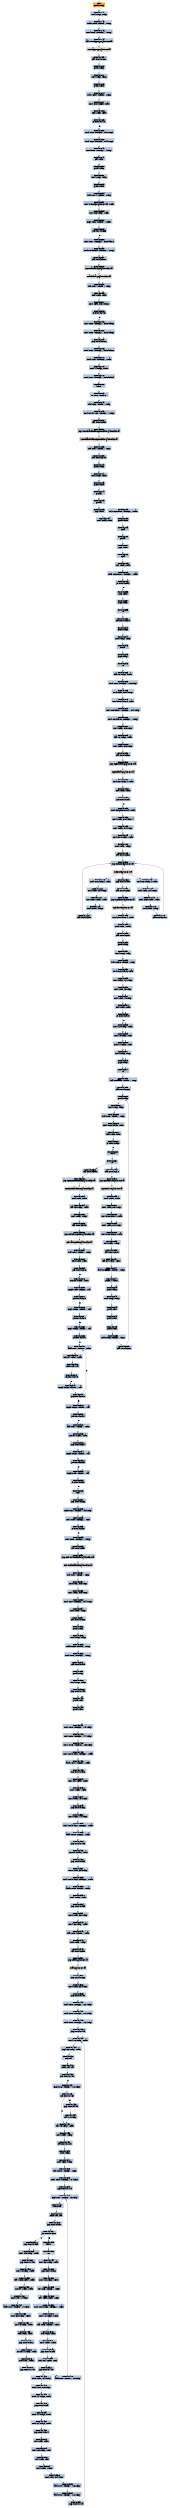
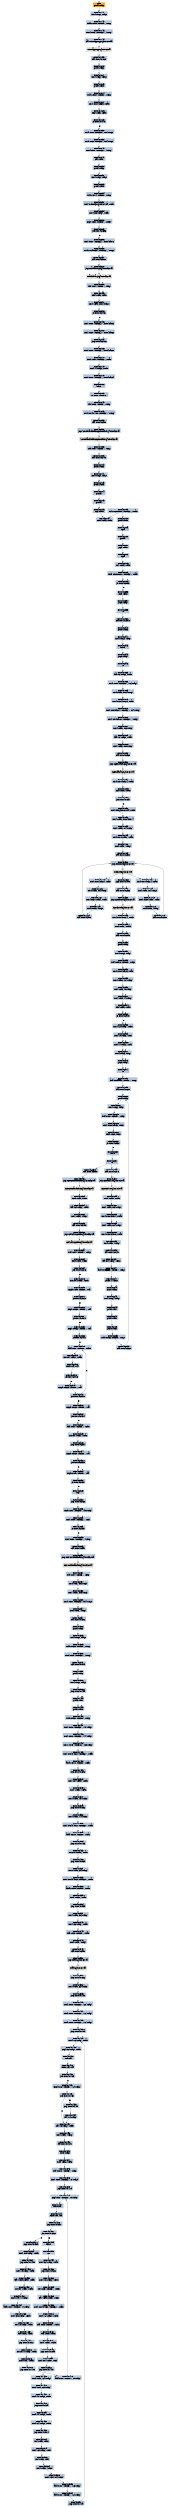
node "0x004014ac subl $0x50<UINT8>, %esp": added
